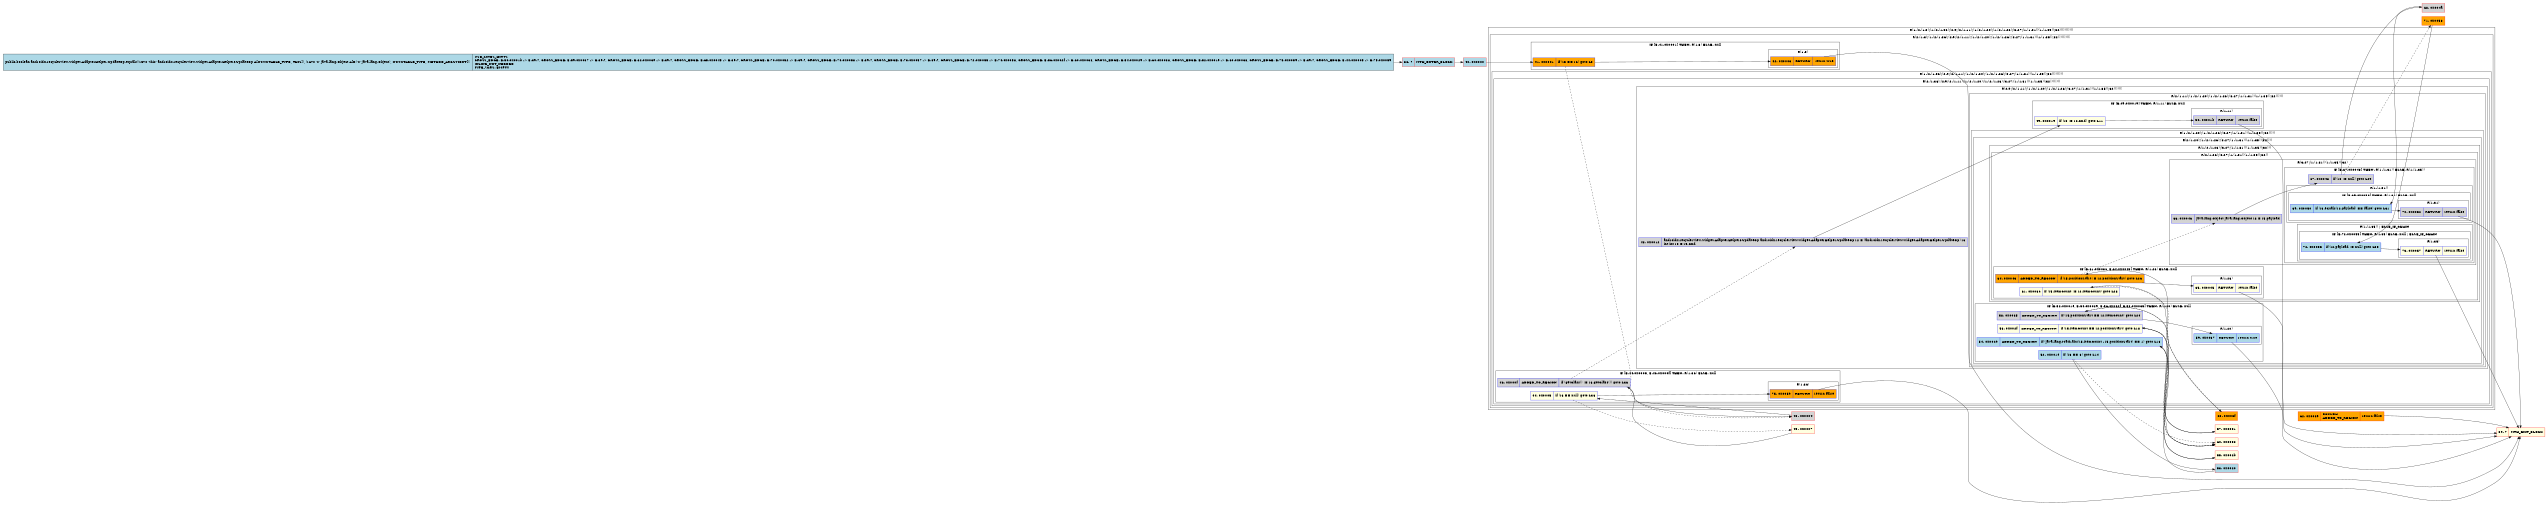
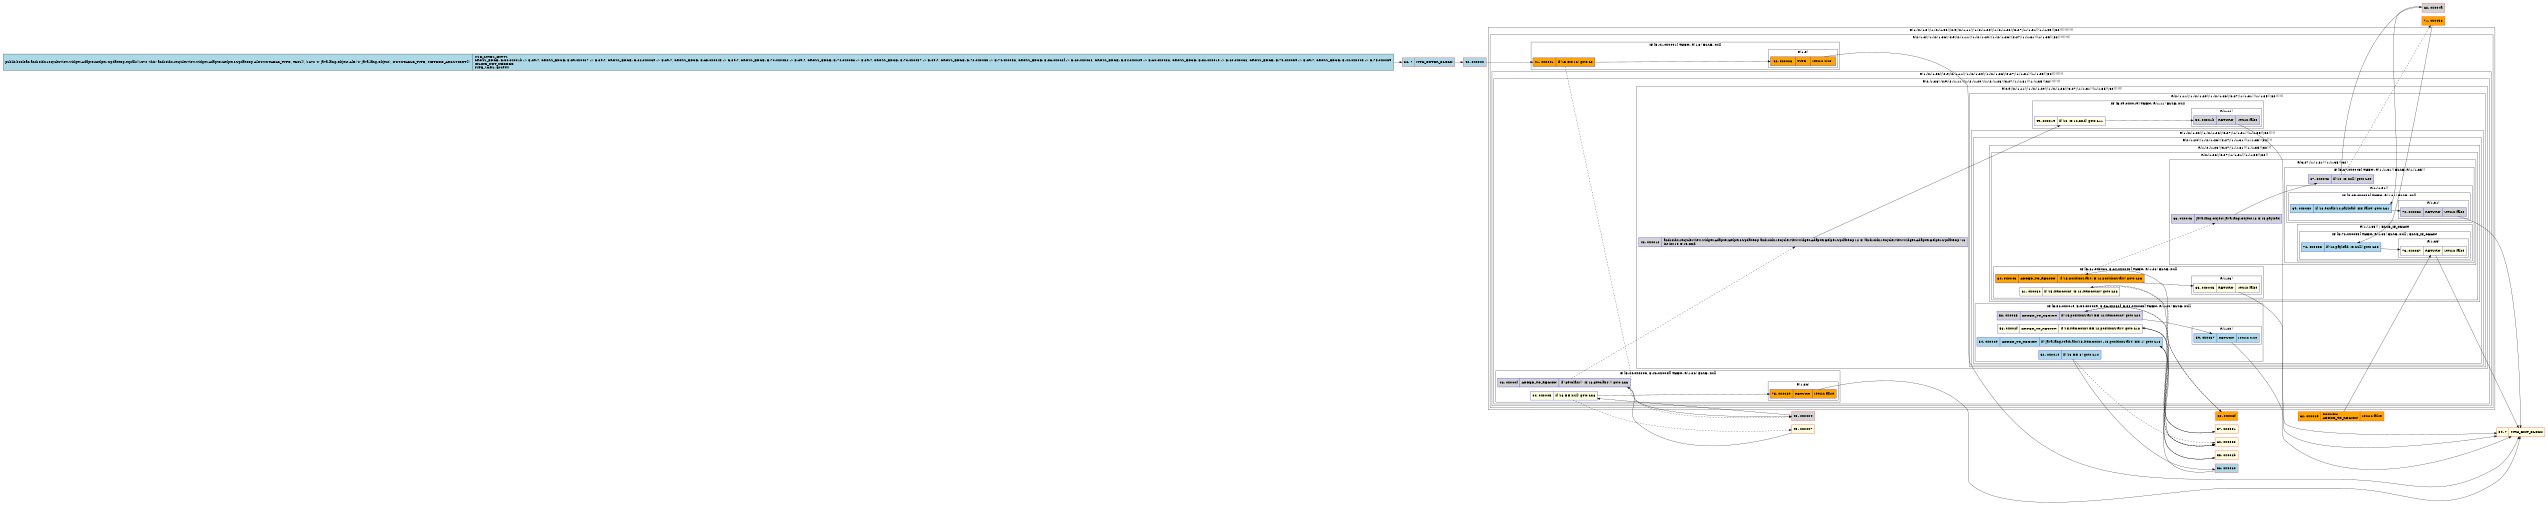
node "42: 0x0003": text "RETURN" -> "TYPE"
edge "62: 0x003e" -> "39: ?": now "62: 0x003e" -> "73: 0x0057"
